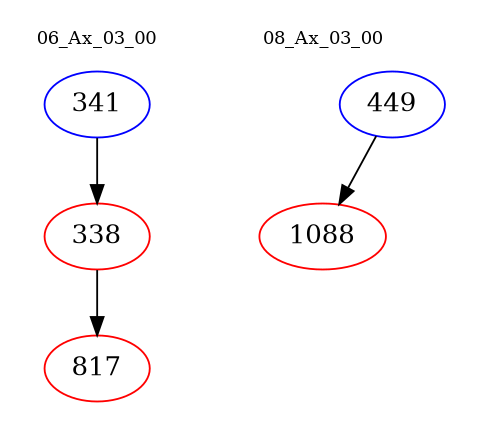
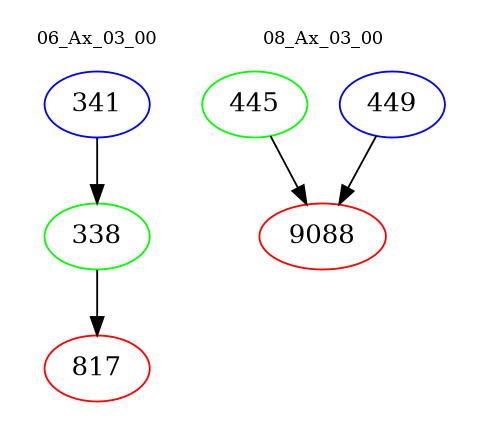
node "445": added
node "338": color red -> green
node "1088": label "1088" -> "9088"
